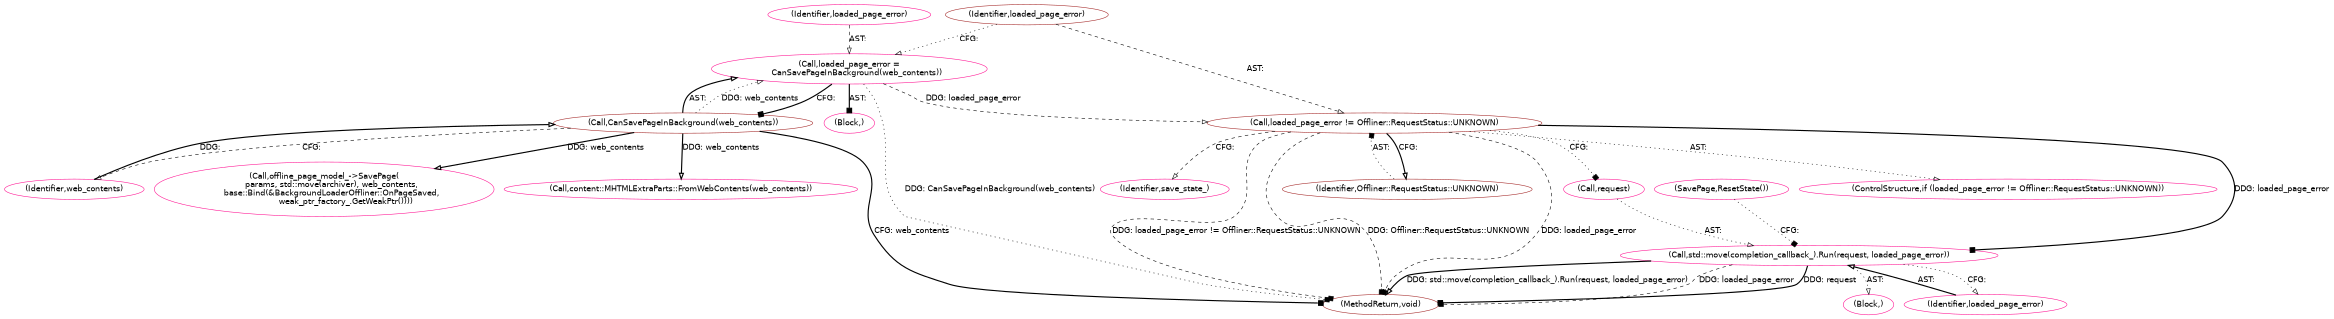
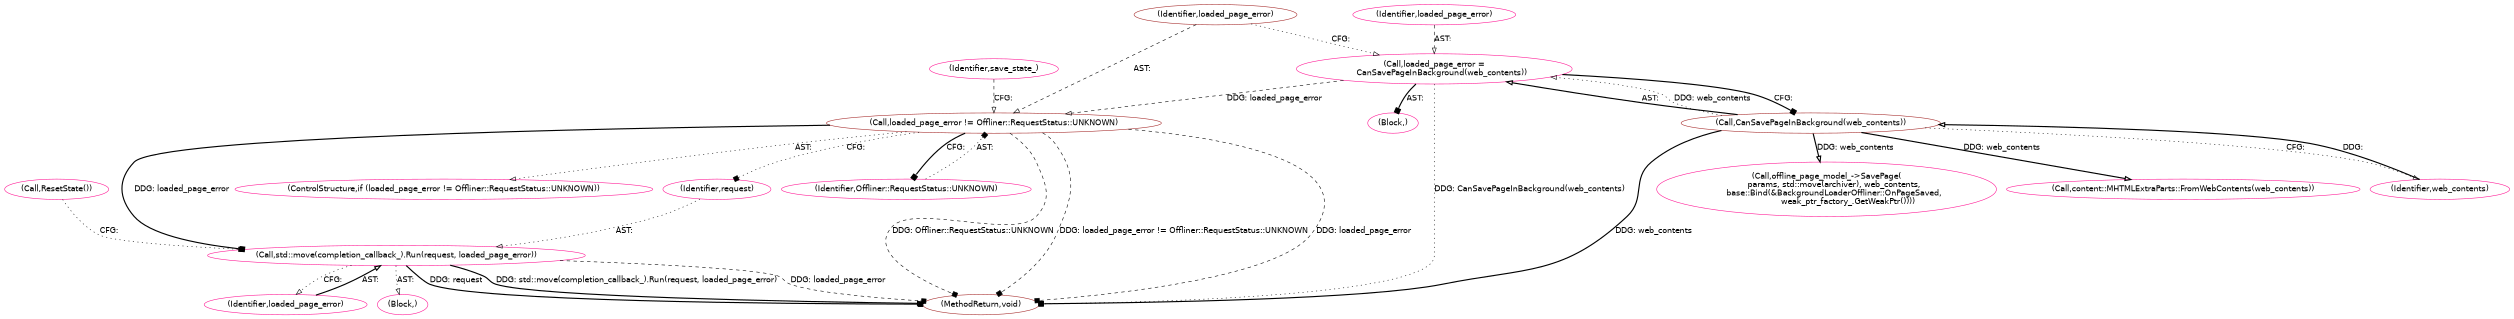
edge "(Call,CanSavePageInBackground(web_contents))" -> "(Identifier,web_contents)": style dashed -> dotted
edge "(Call,loaded_page_error != Offliner::RequestStatus::UNKNOWN)" -> "(Identifier,save_state_)": reversed
edge "(Call,loaded_page_error != Offliner::RequestStatus::UNKNOWN)" -> "(Identifier,Offliner::RequestStatus::UNKNOWN)": arrowhead onormal -> box
node "(Identifier,Offliner::RequestStatus::UNKNOWN)": color brown -> deeppink
node "(Call,request)": label "(Call,request)" -> "(Identifier,request)"
node "(SavePage,ResetState())": label "(SavePage,ResetState())" -> "(Call,ResetState())"
edge "(Call,CanSavePageInBackground(web_contents))" -> "(MethodReturn,void)": label "CFG: web_contents" -> "DDG: web_contents"
